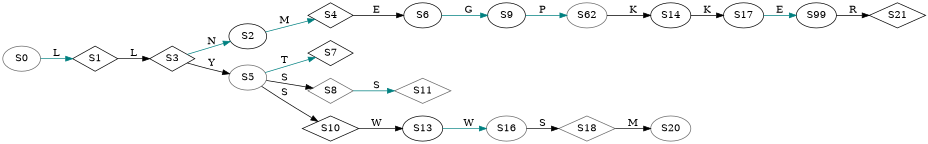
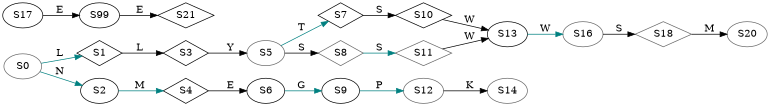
edge "S99" -> "S21": label "R" -> "E"
node "S62": label "S62" -> "S12"
node "S14": color black -> gray40
edge "S14" -> "S17": removed, label "K"
edge "S17" -> "S99": color teal -> black
edge "S11" -> "S13": added, label "W"
edge "S3" -> "S2": now "S0" -> "S2"
edge "S5" -> "S10": now "S7" -> "S10"
